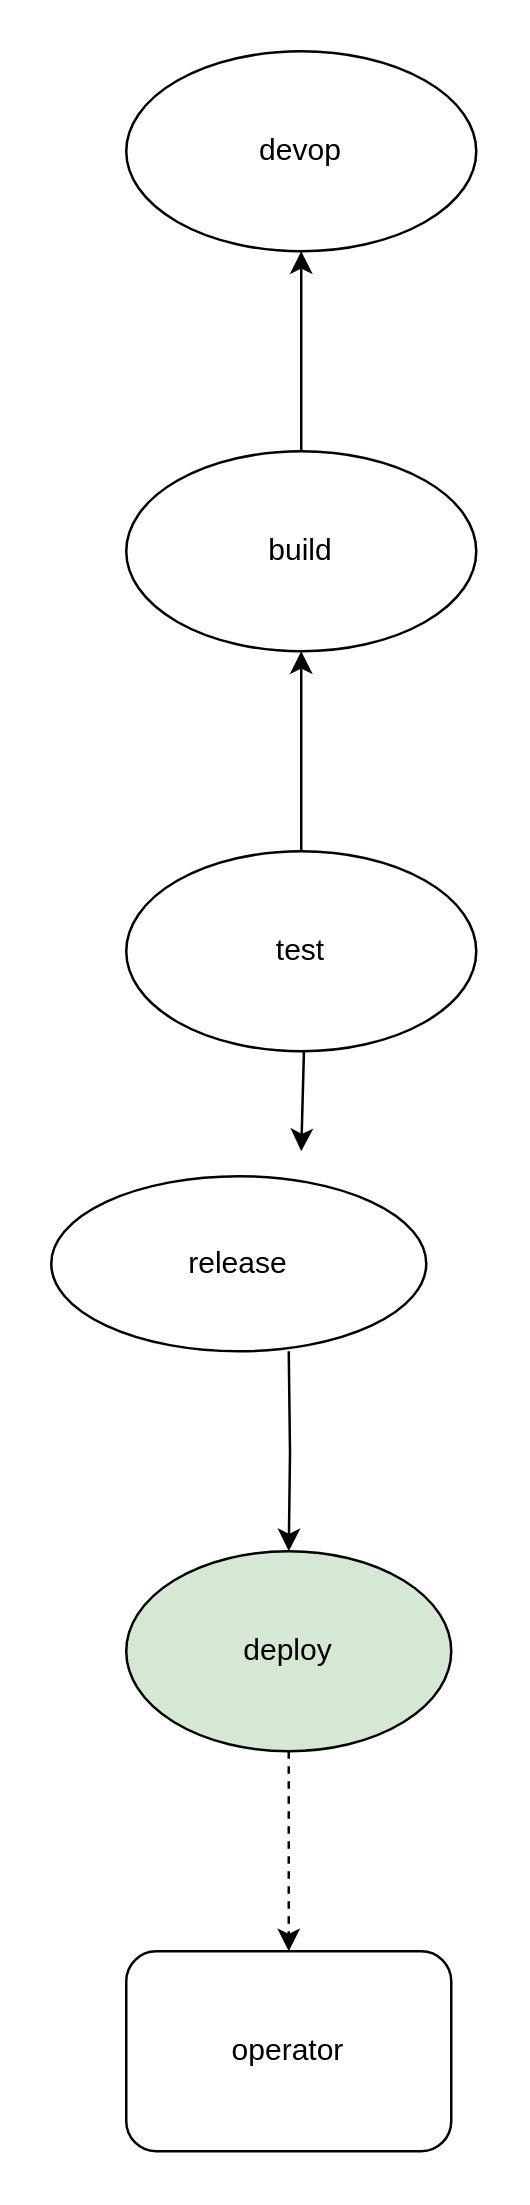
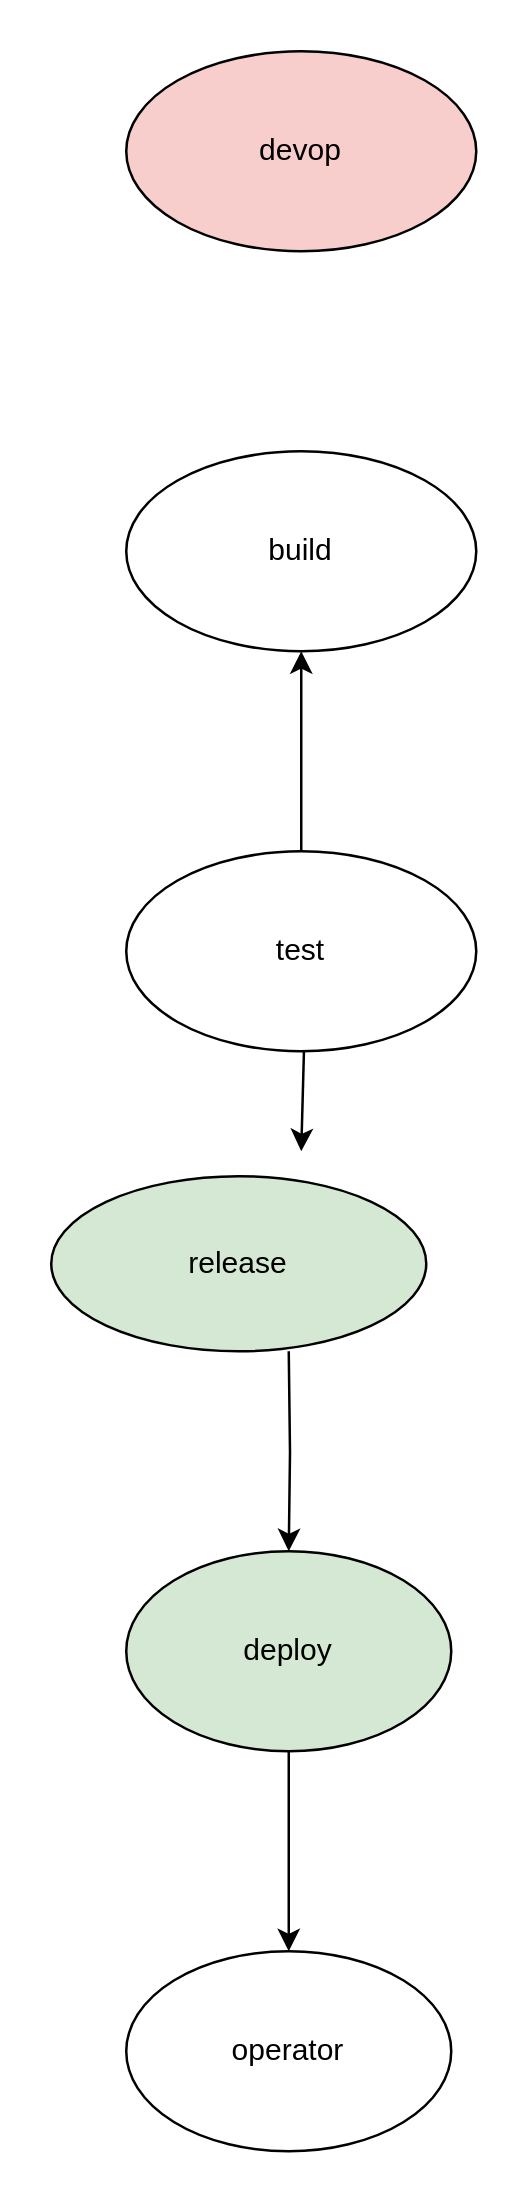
node "devop": fillcolor #ffffff -> #f8cecc
edge "build" -> "devop": removed
node "release": fillcolor #ffffff -> #d5e8d4
edge "deploy" -> "operator": style dashed -> solid
node "operator": shape rounded rectangle -> ellipse
